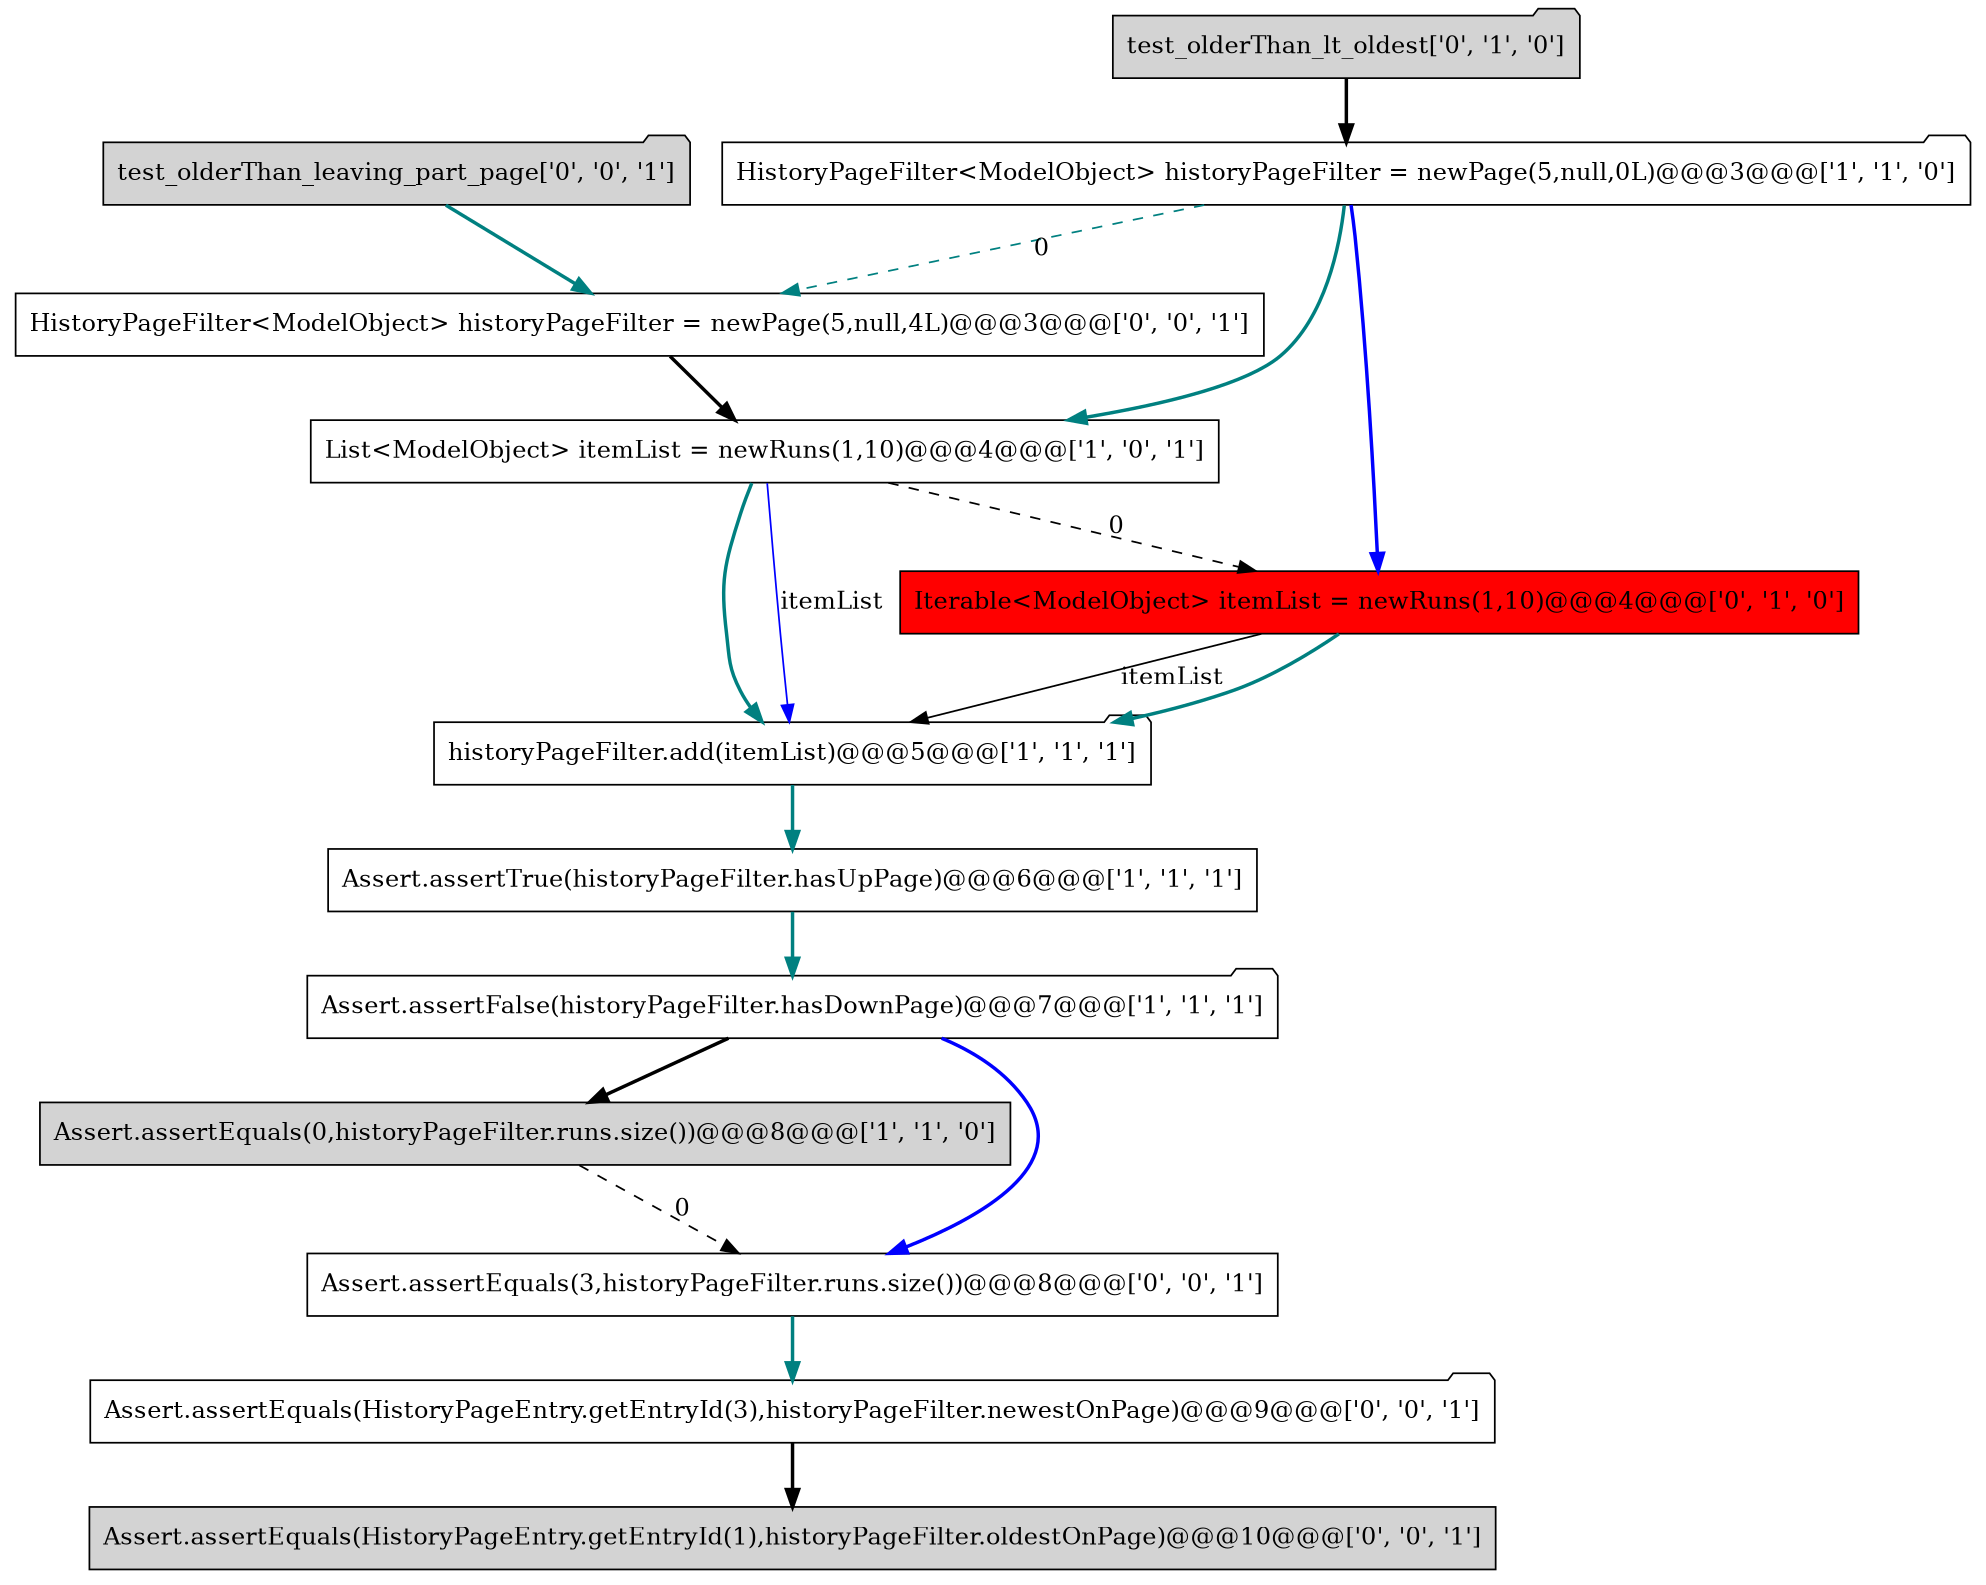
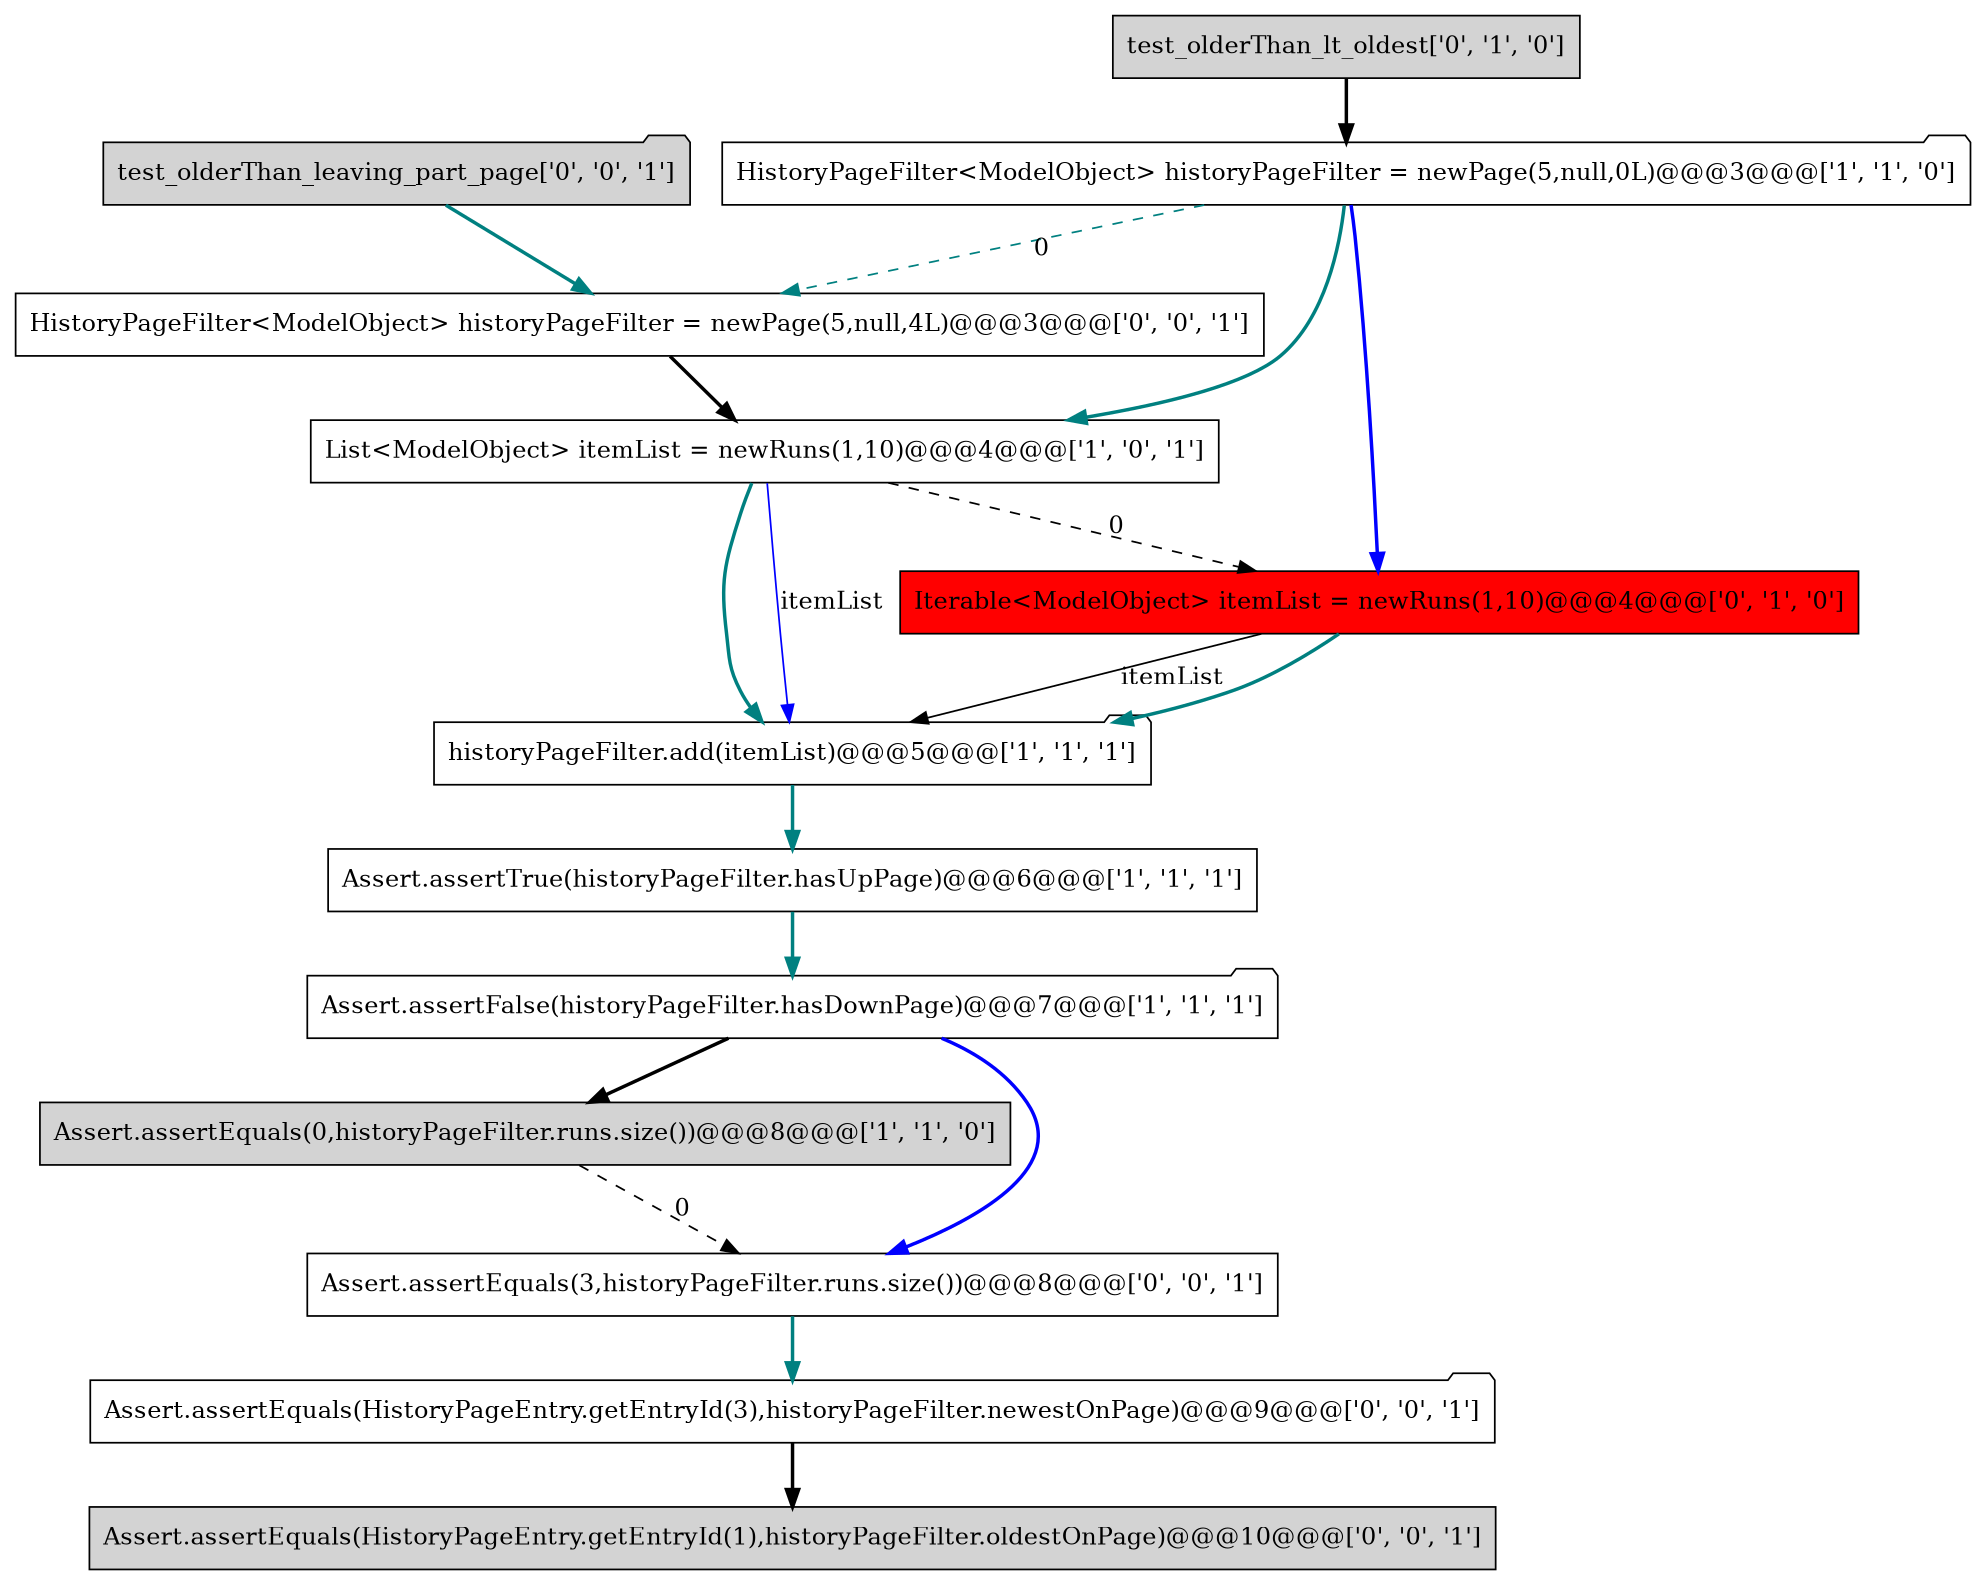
node "test_olderThan_lt_oldest['0', '1', '0']": shape folder -> box
